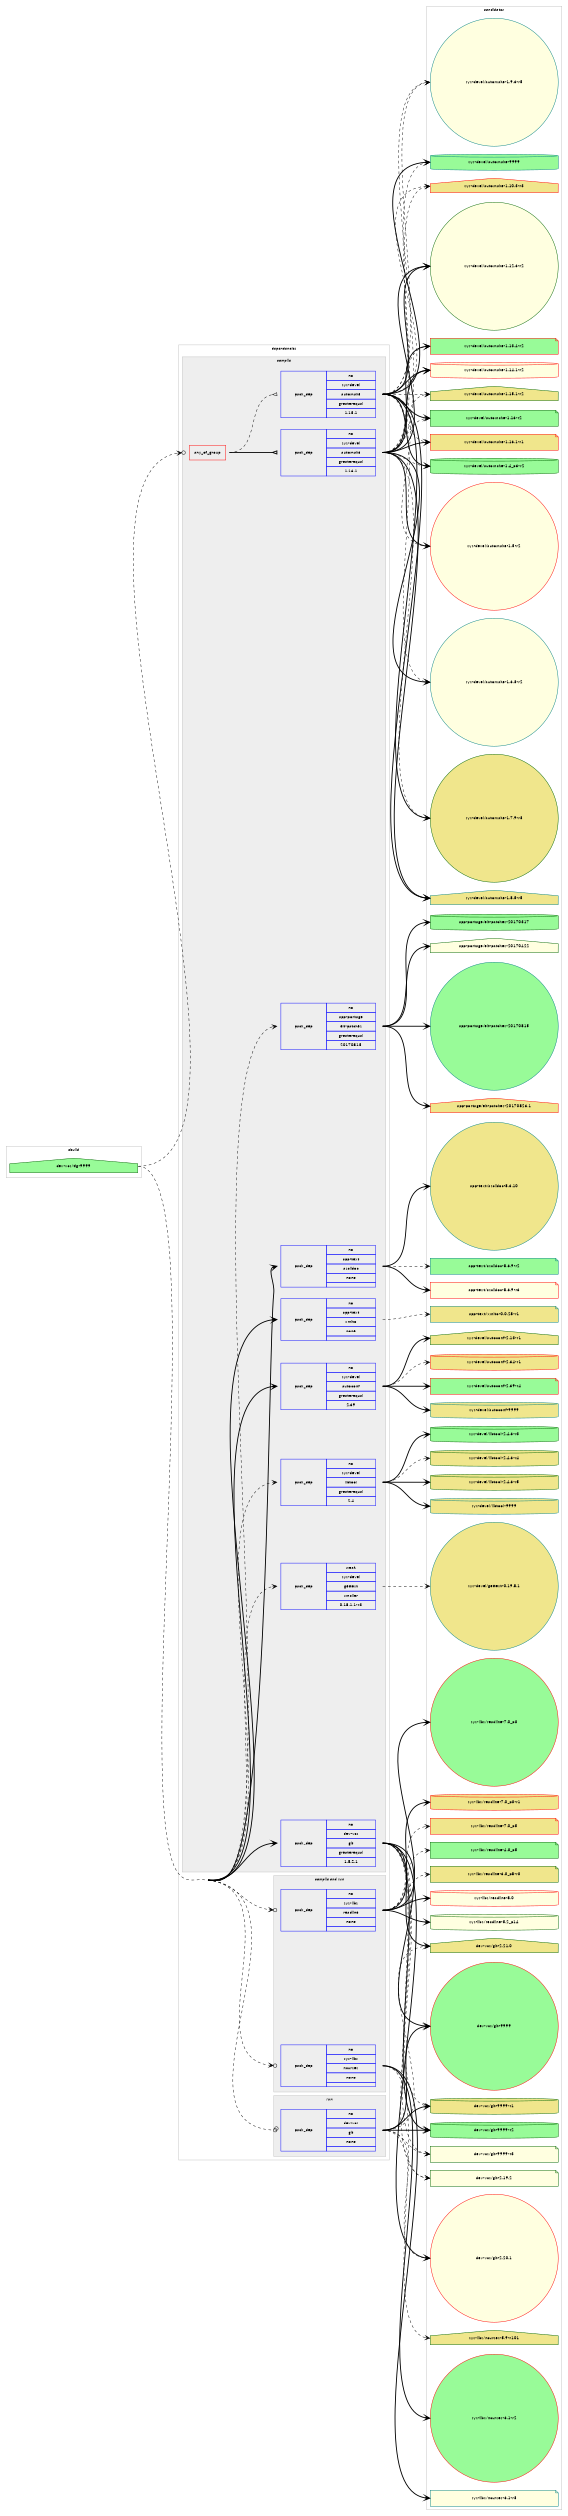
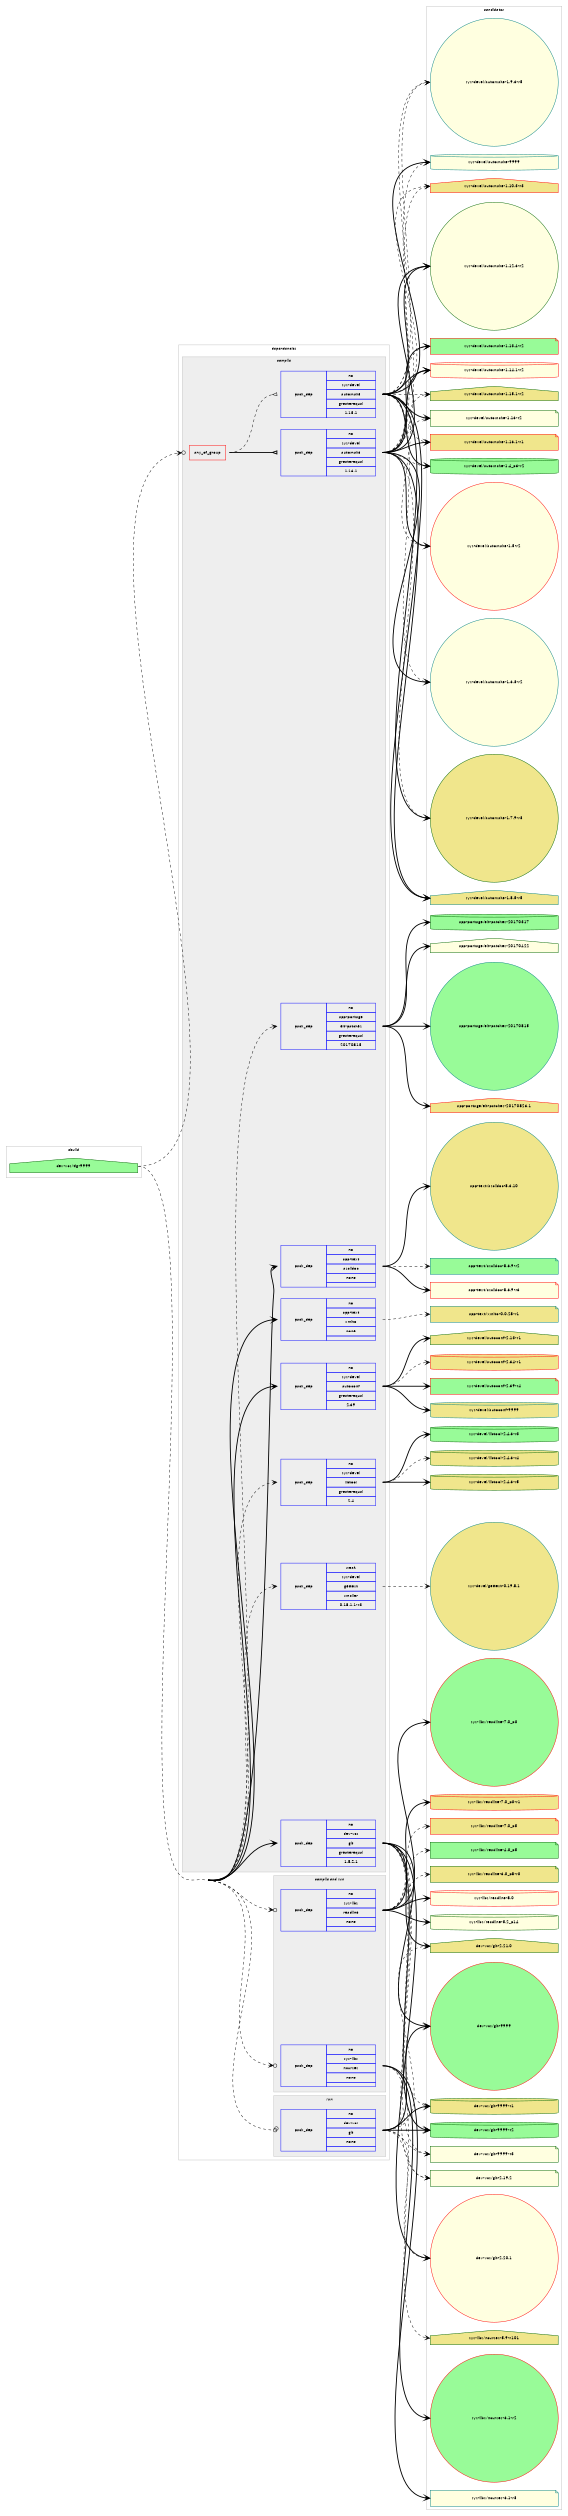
node "sys-devel/automake-9999": fillcolor palegreen -> lightyellow
node "sys-devel/automake-1.16-r2": fillcolor palegreen -> lightyellow
node "sys-devel/libtool-9999": removed
